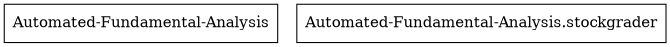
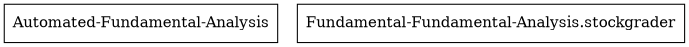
node "Automated-Fundamental-Analysis.stockgrader": label "Automated-Fundamental-Analysis.stockgrader" -> "Fundamental-Fundamental-Analysis.stockgrader"
